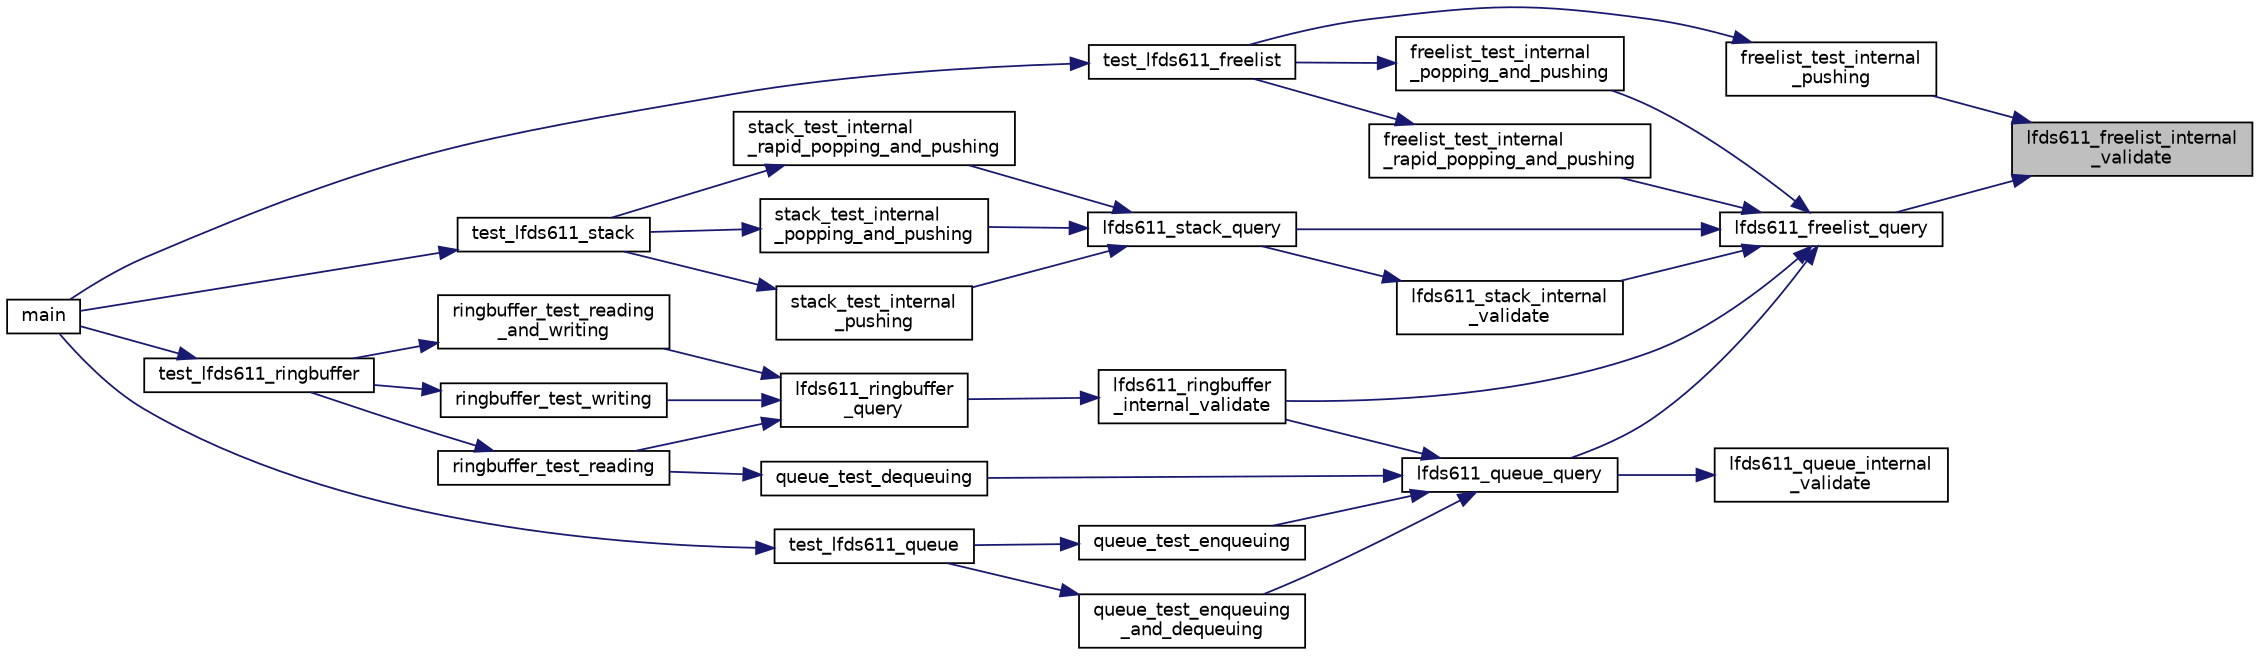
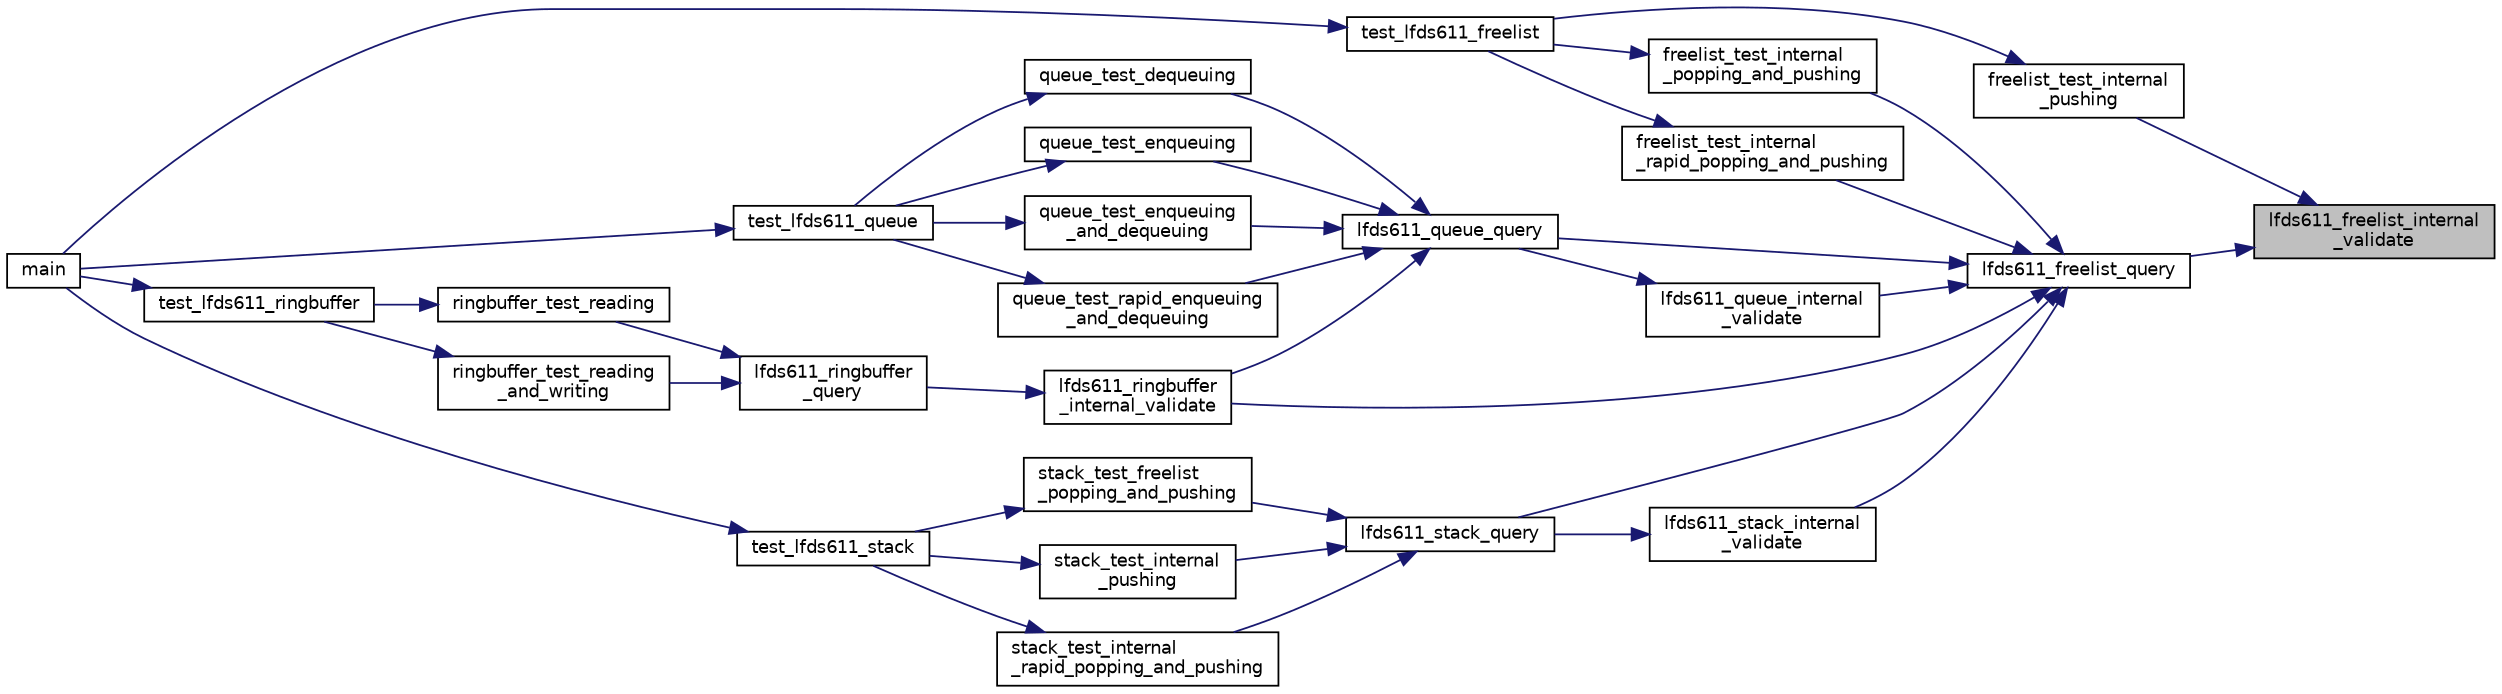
node "stack_test_internal _popping_and_pushing": label "stack_test_internal _popping_and_pushing" -> "stack_test_freelist _popping_and_pushing"
edge "lfds611_queue_internal _validate" -> "lfds611_freelist_query": added
node "queue_test_rapid_enqueuing _and_dequeuing": added
node "ringbuffer_test_writing": removed
edge "ringbuffer_test_reading" -> "queue_test_dequeuing": now "test_lfds611_queue" -> "queue_test_dequeuing"
